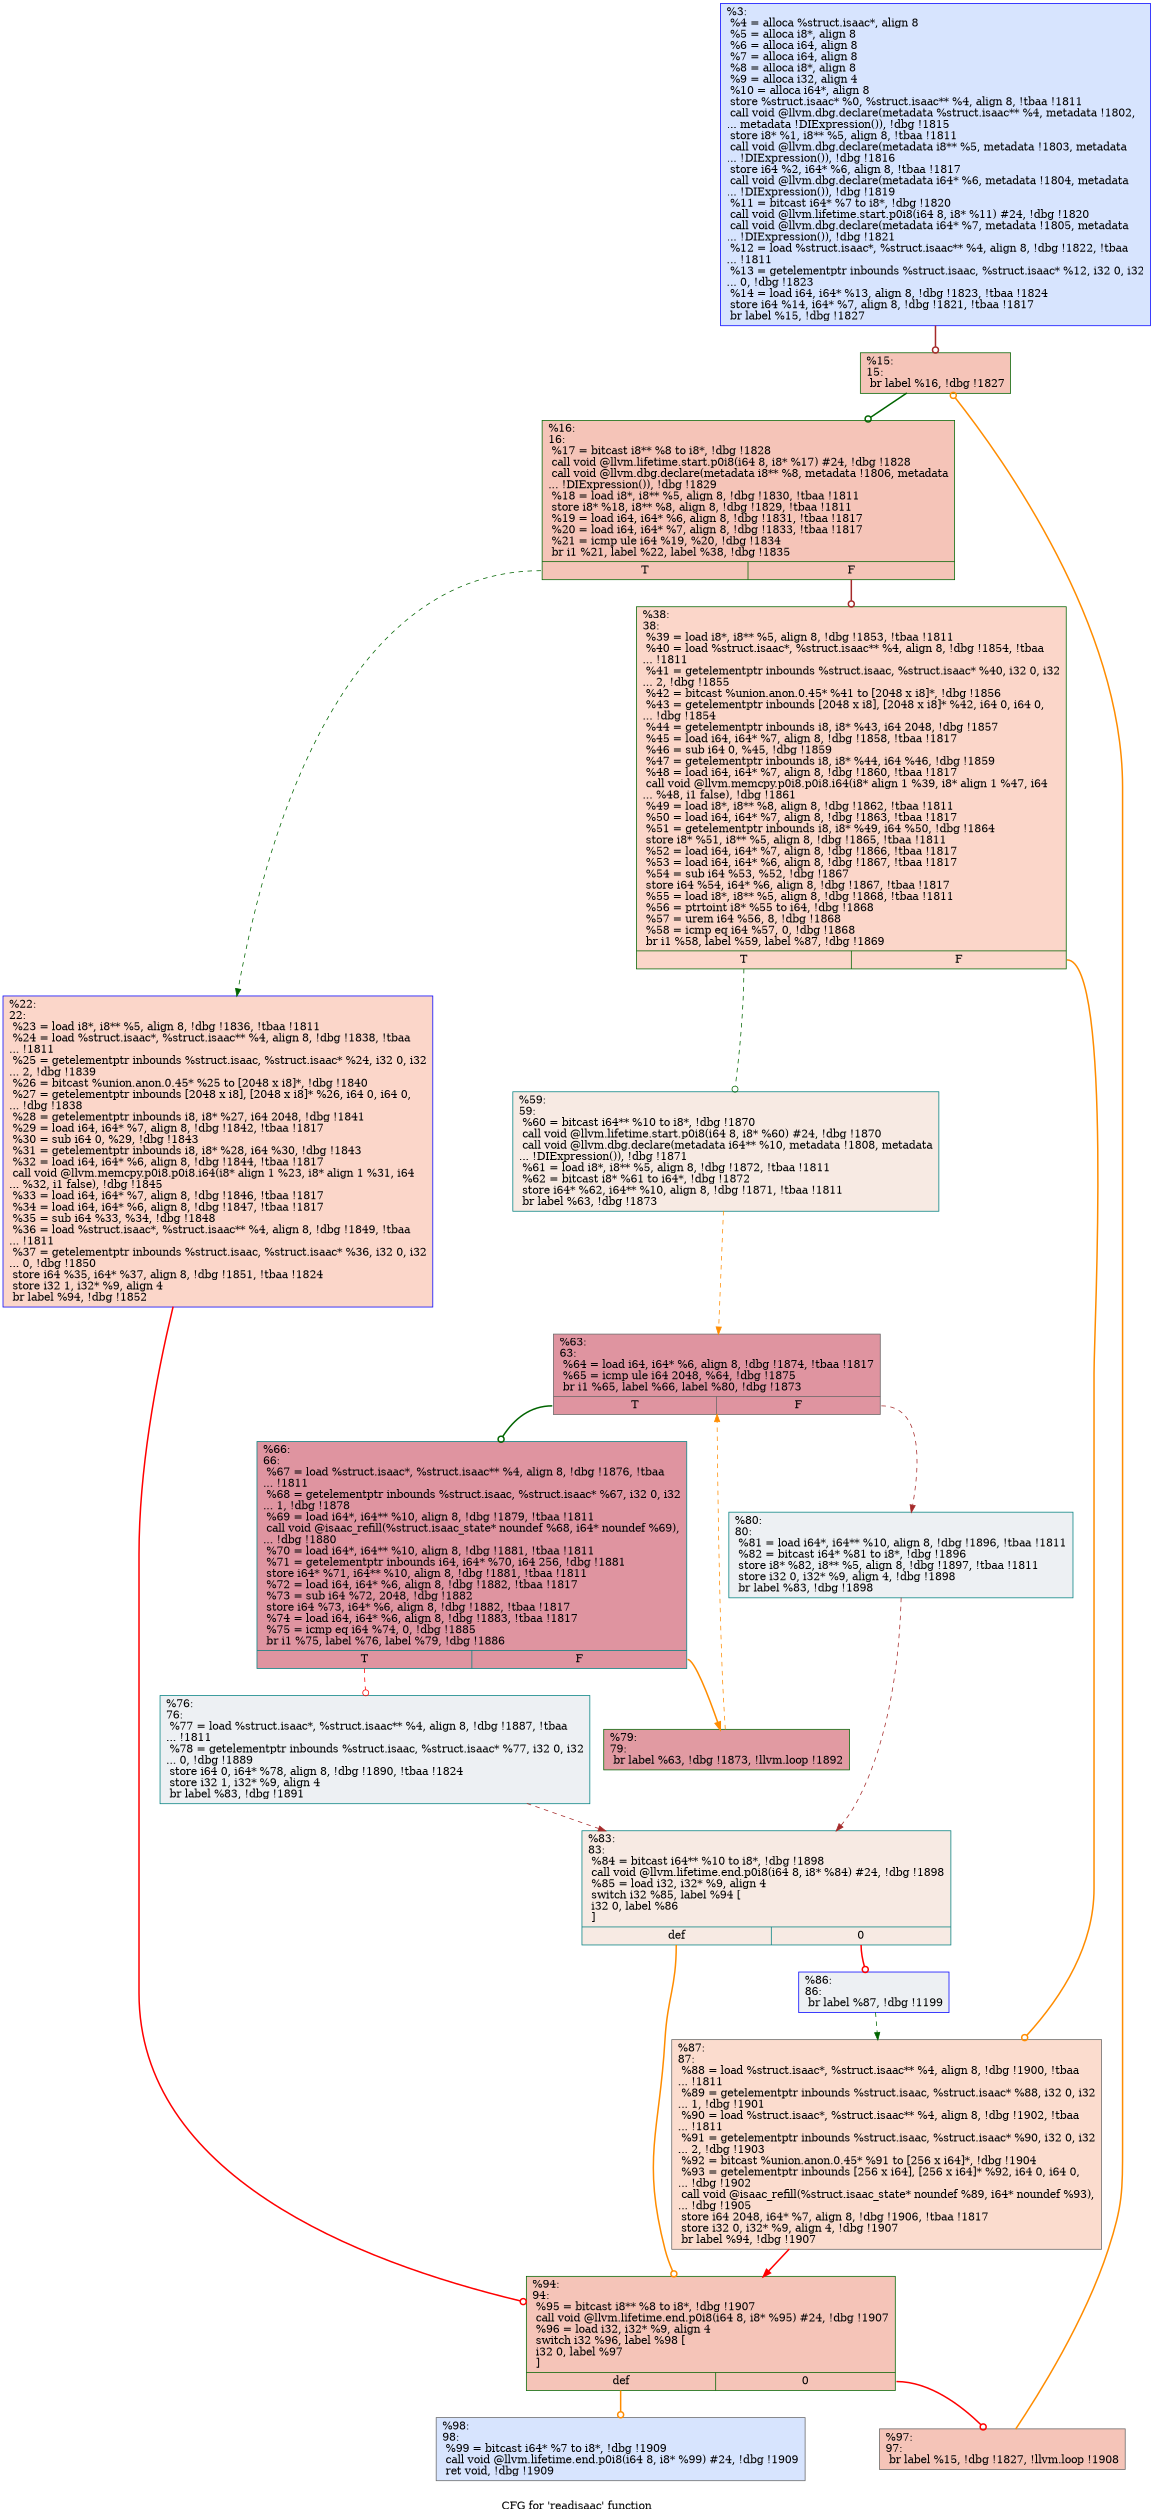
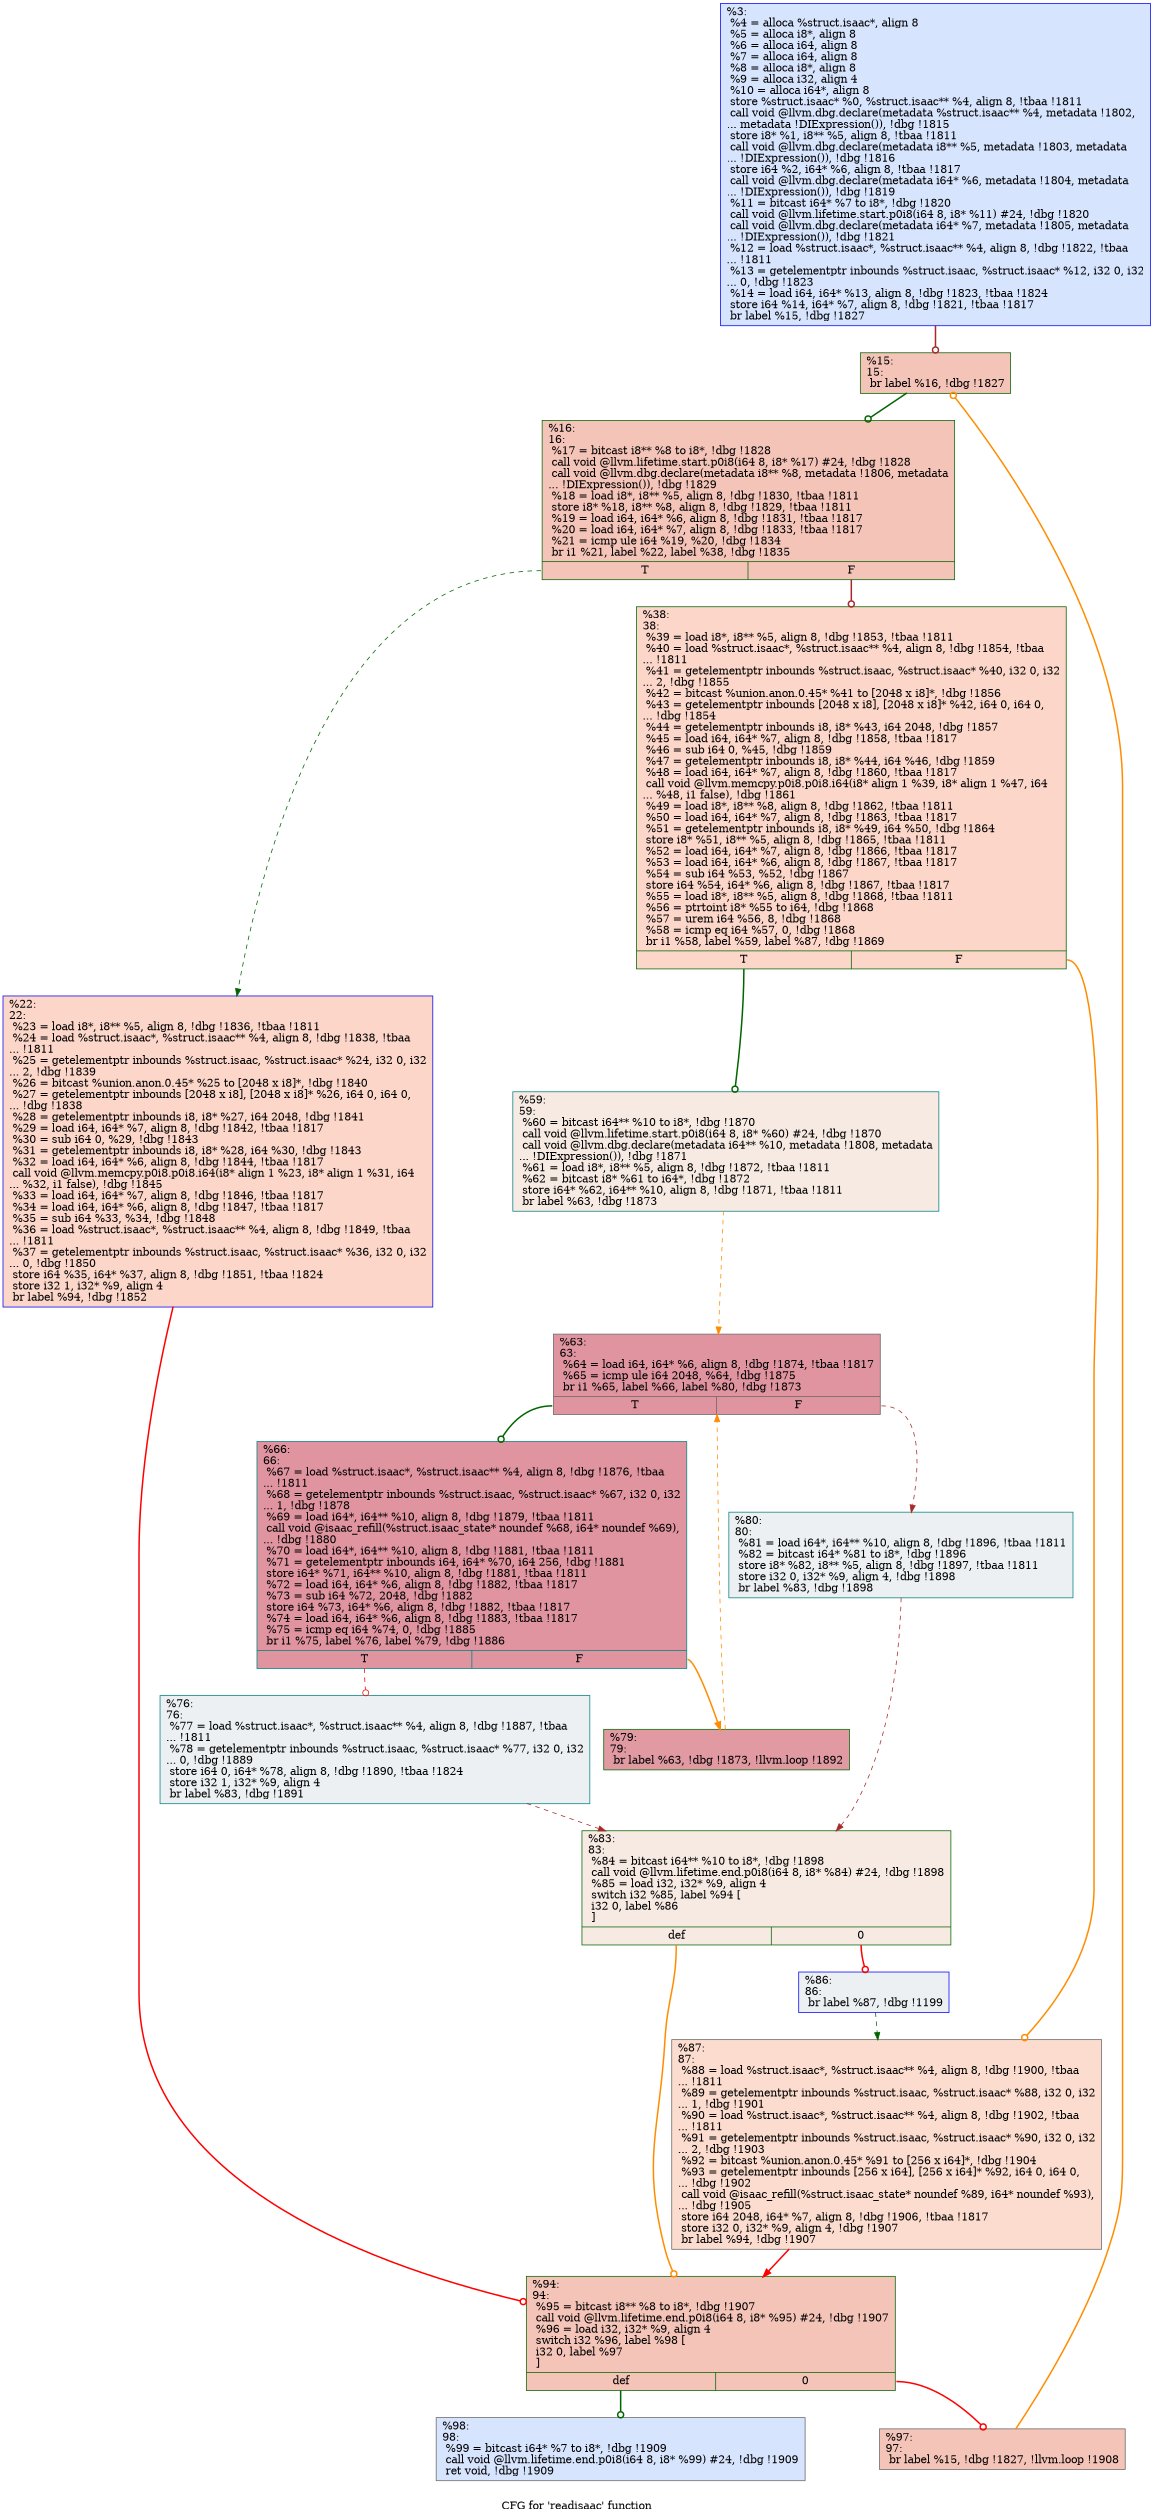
edge "%38:" -> "%59:": style dashed -> bold
node "%83:": color teal -> darkgreen
edge "%94:" -> "%98:": color darkorange -> darkgreen
